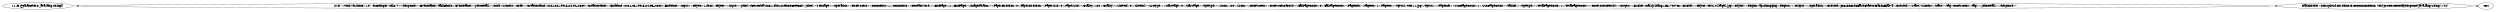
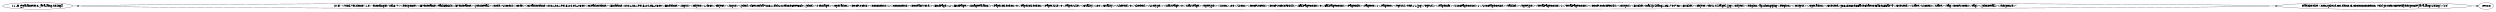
node "test": label "test" -> "return"
